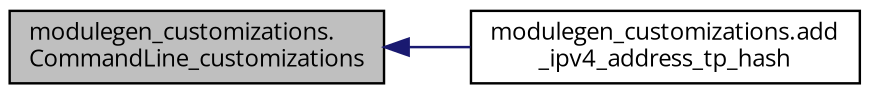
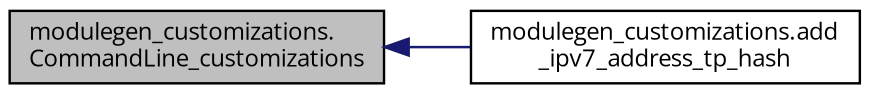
node "modulegen_customizations.add _ipv4_address_tp_hash": label "modulegen_customizations.add _ipv4_address_tp_hash" -> "modulegen_customizations.add _ipv7_address_tp_hash"
